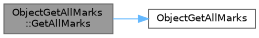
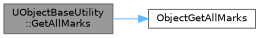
node "ObjectGetAllMarks ::GetAllMarks": label "ObjectGetAllMarks ::GetAllMarks" -> "UObjectBaseUtility ::GetAllMarks"
